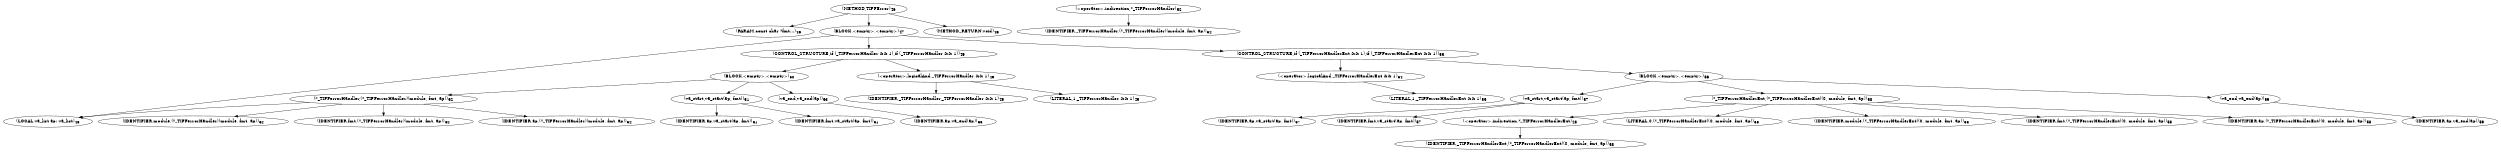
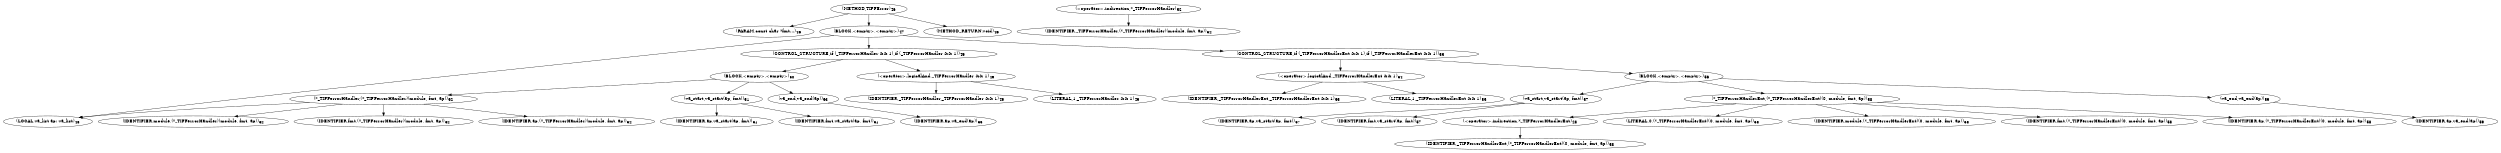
node "(IDENTIFIER,_TIFFerrorHandlerExt,_TIFFerrorHandlerExt && 1)": added
